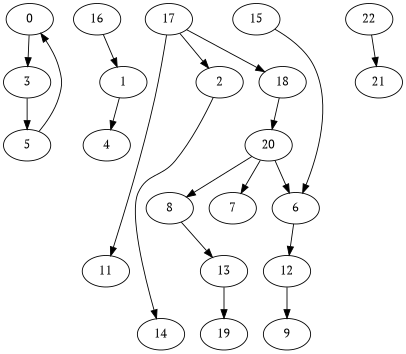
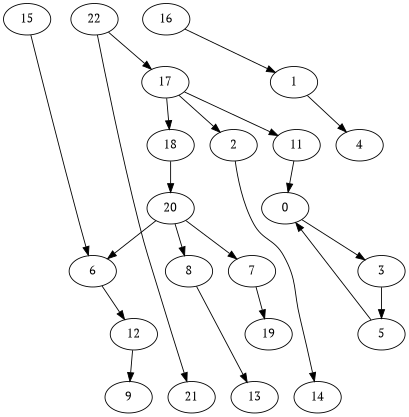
edge "22" -> "17": added
edge "11" -> "0": added
edge "13" -> "19": now "7" -> "19"
